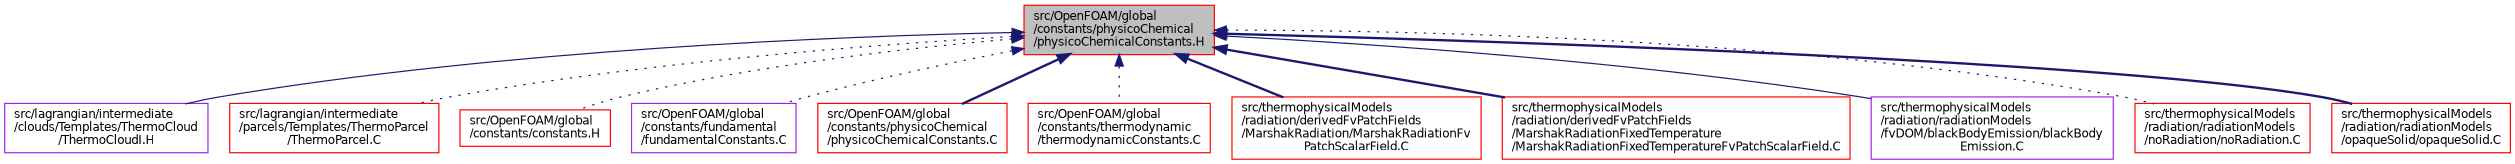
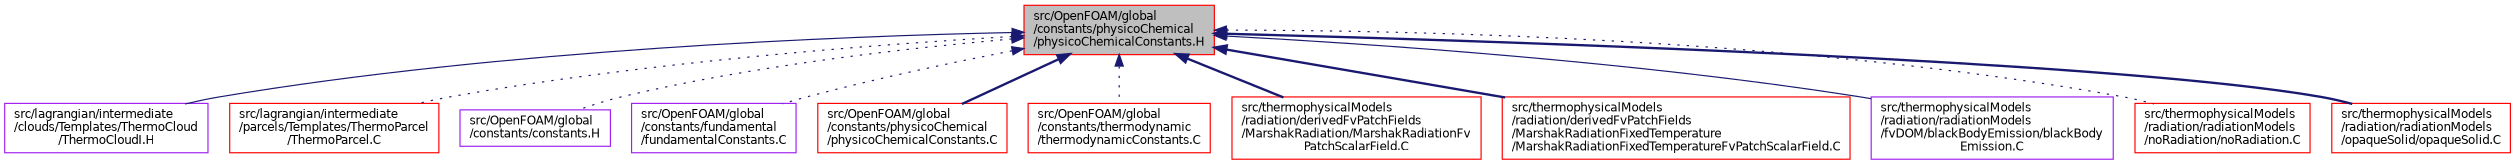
node "src/OpenFOAM/global /constants/constants.H": color red -> purple
